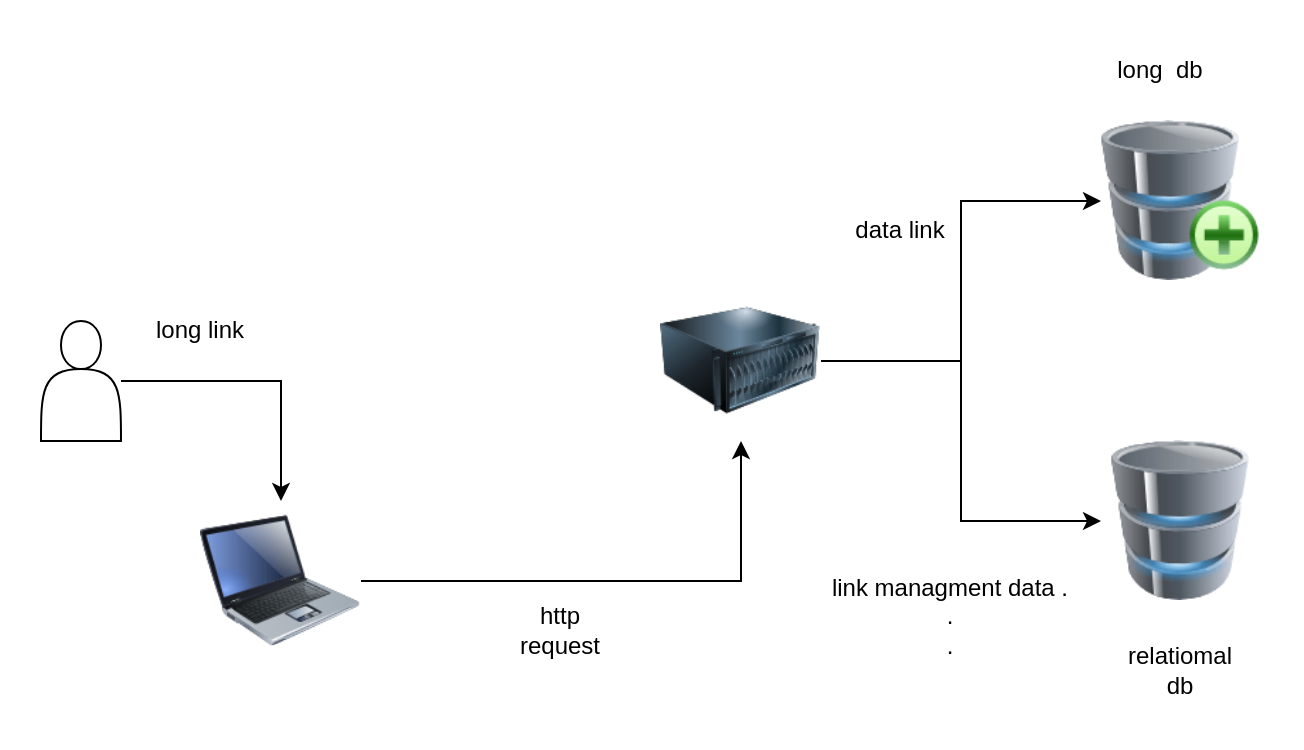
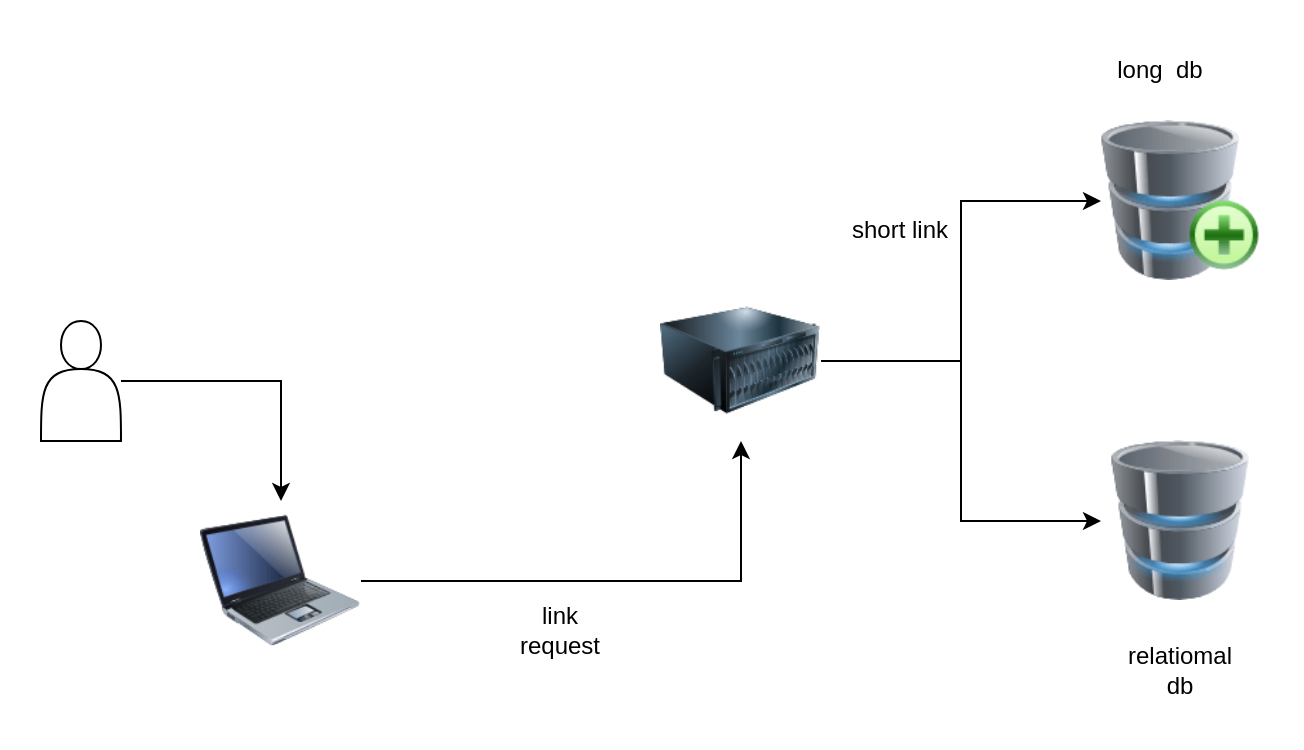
node "data link": label "data link" -> "short link"
node "long link": removed
node "http request": label "http request" -> "link request"
node "link managment data . . .": removed
